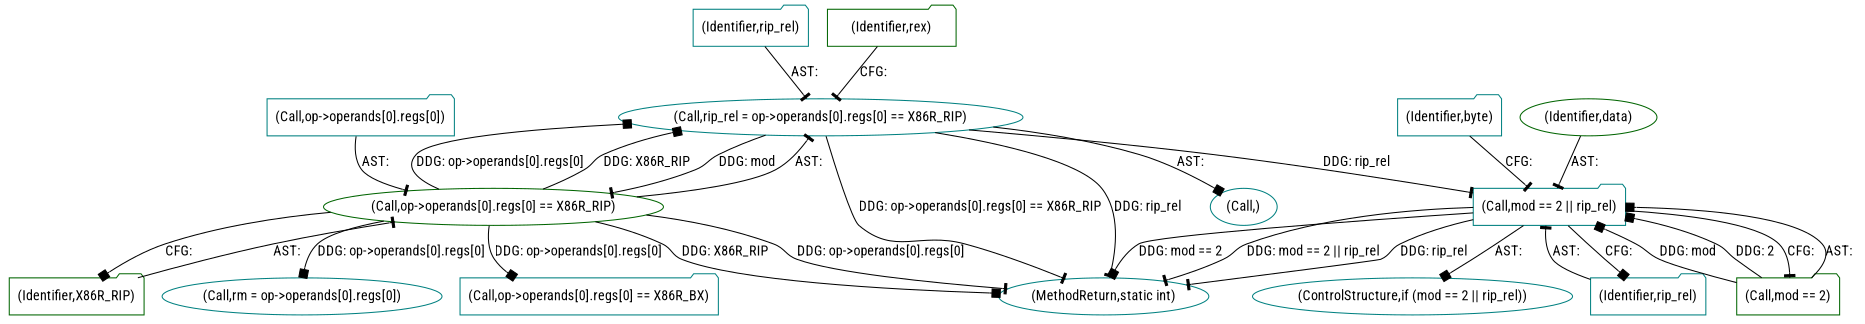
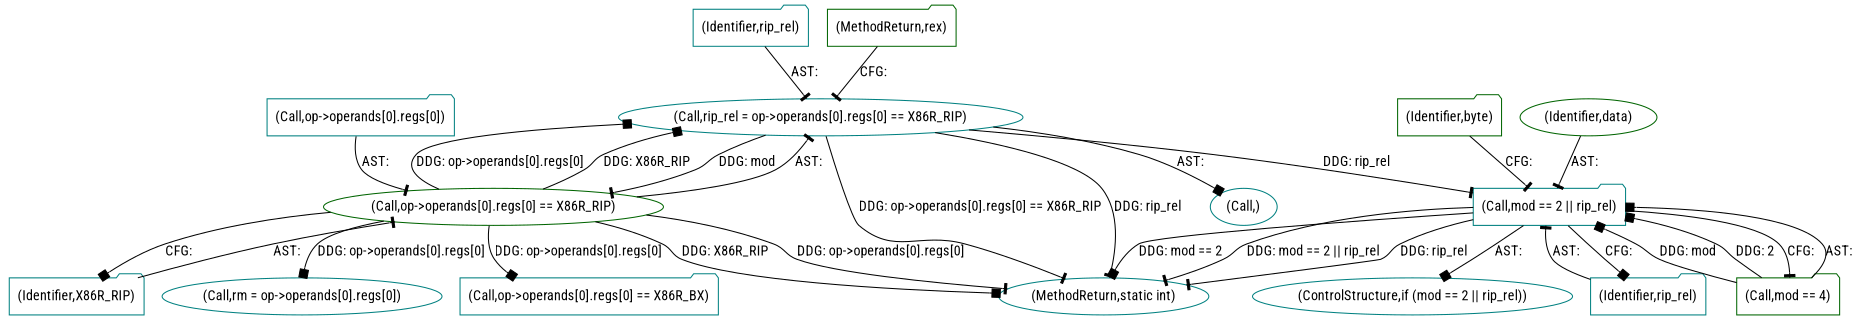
node "(Identifier,rex)": label "(Identifier,rex)" -> "(MethodReturn,rex)"
node "(Identifier,byte)": color teal -> darkgreen
node "(Identifier,X86R_RIP)": color darkgreen -> teal
node "(Call,mod == 2)": label "(Call,mod == 2)" -> "(Call,mod == 4)"
